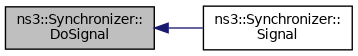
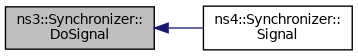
node "ns3::Synchronizer:: Signal": label "ns3::Synchronizer:: Signal" -> "ns4::Synchronizer:: Signal"
